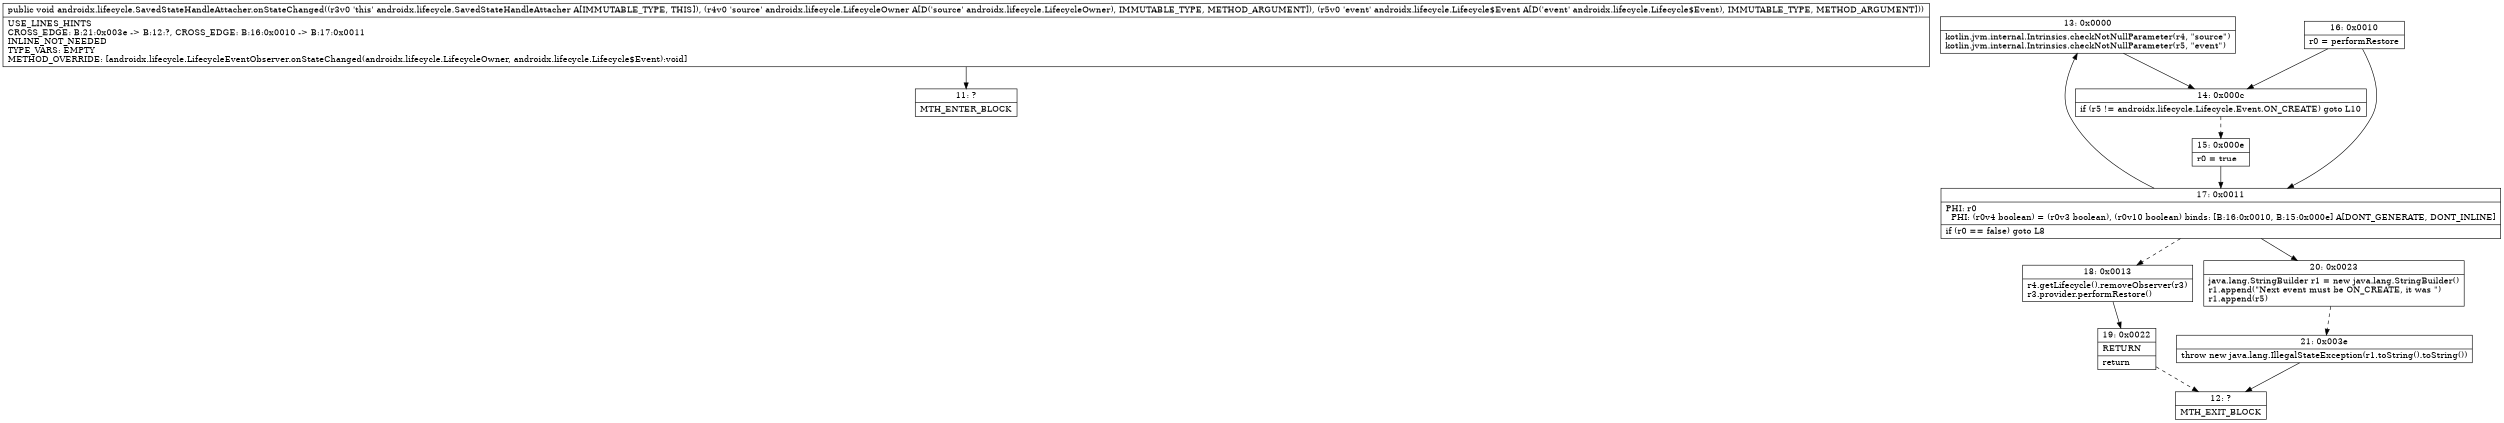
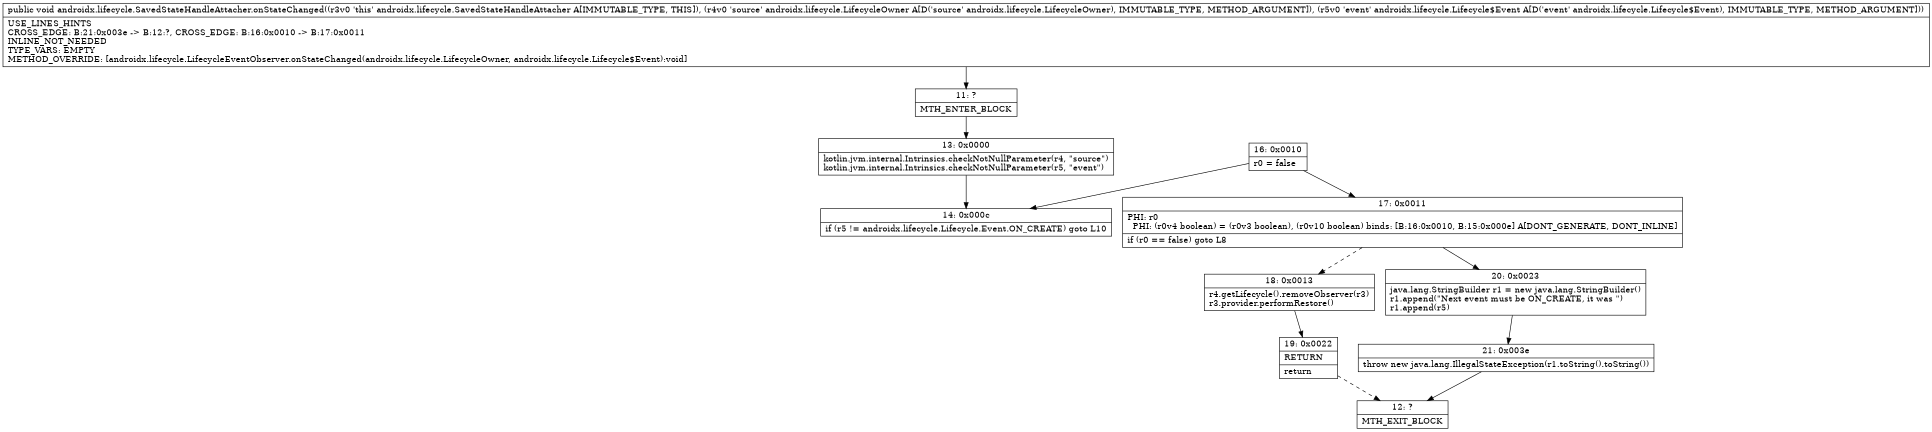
node "16: 0x0010": text "r0 = performRestore" -> "r0 = false"
edge "17: 0x0011" -> "13: 0x0000": now "11: ?" -> "13: 0x0000"
node "15: 0x000e": removed
edge "20: 0x0023" -> "21: 0x003e": style dashed -> solid
